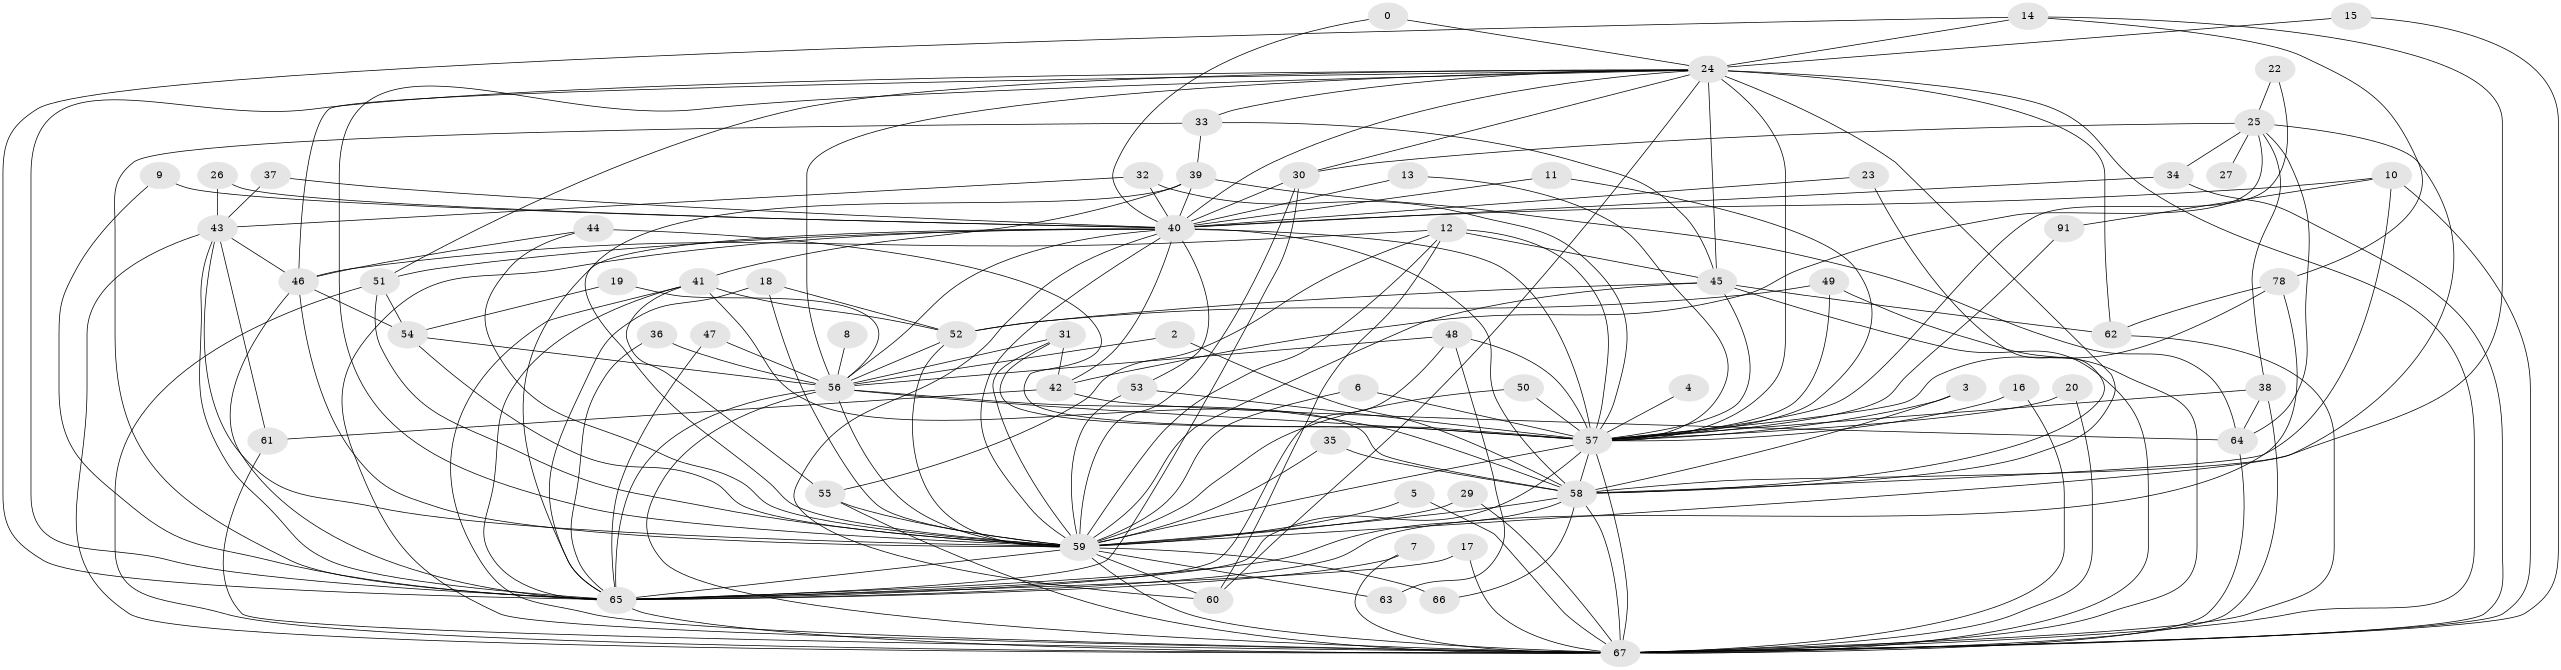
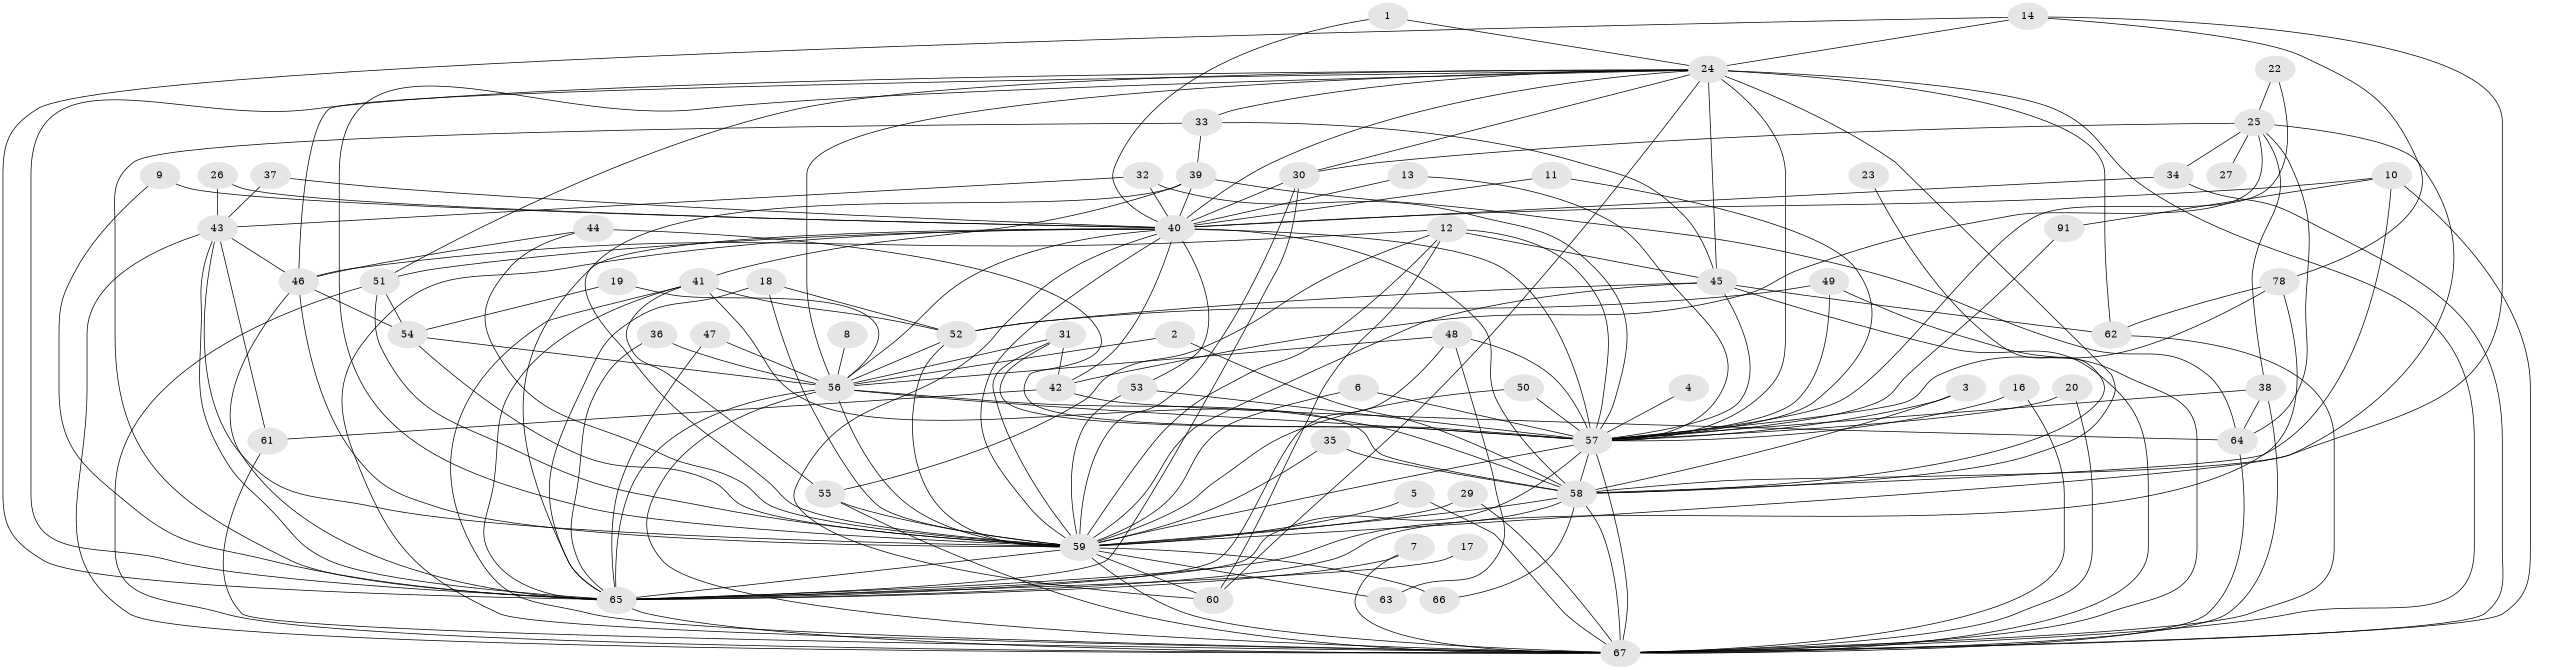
node "0": label "0" -> "1"
node "15": removed
edge "23" -- "40": removed
edge "17" -- "67": removed
